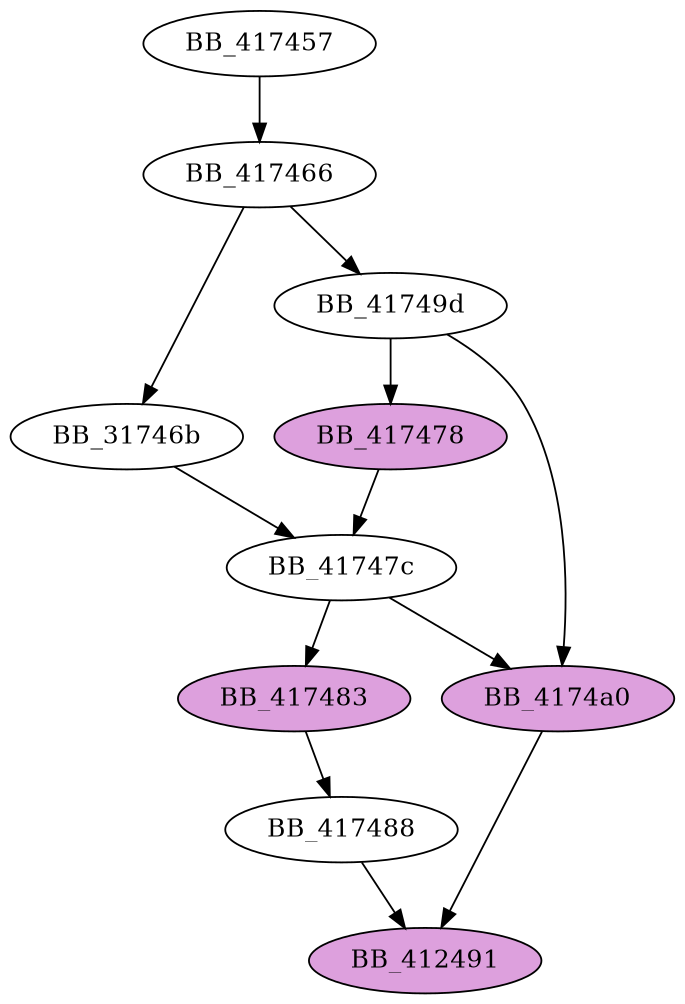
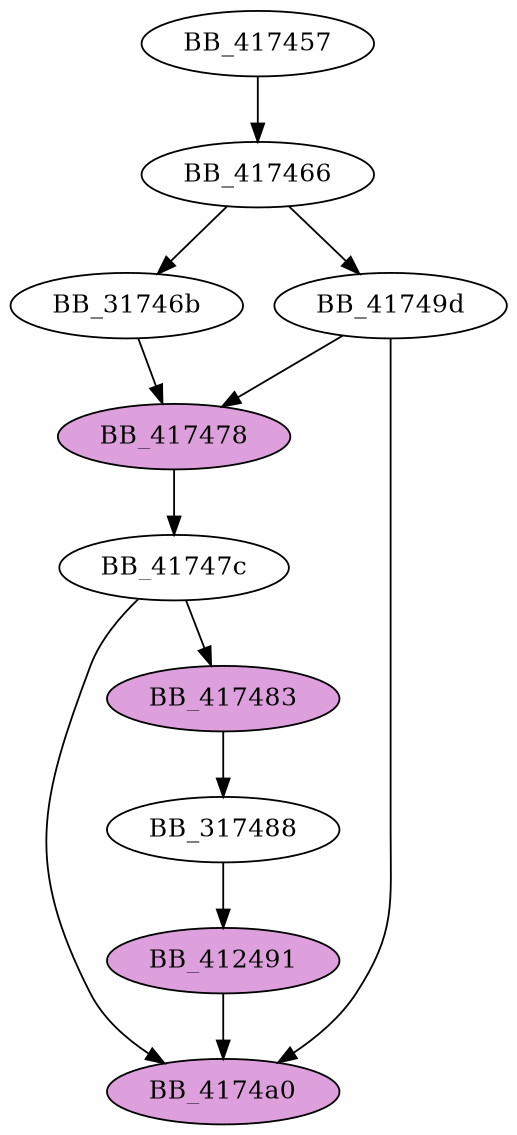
edge "BB_31746b" -> "BB_41747c": now "BB_31746b" -> "BB_417478"
edge "BB_4174a0" -> "BB_412491": reversed
node "BB_417488": label "BB_417488" -> "BB_317488"
